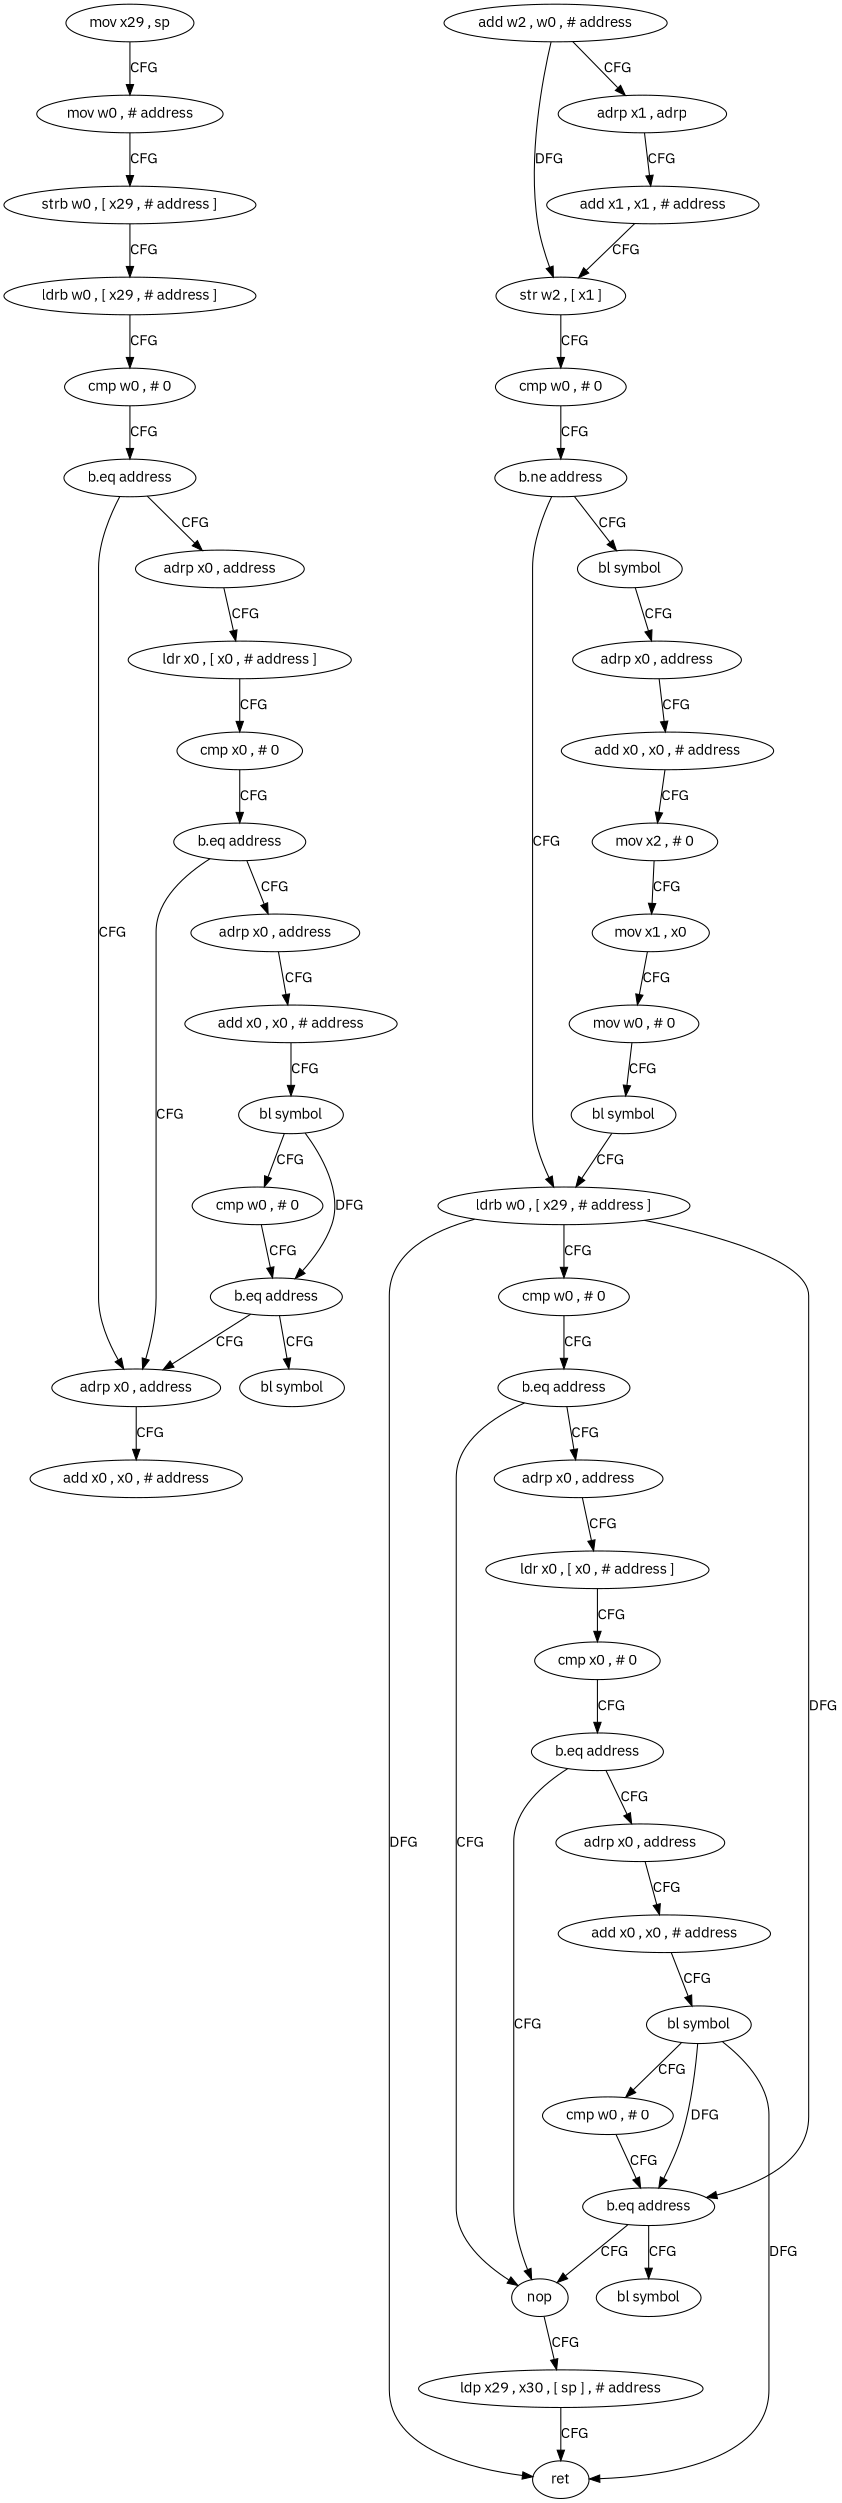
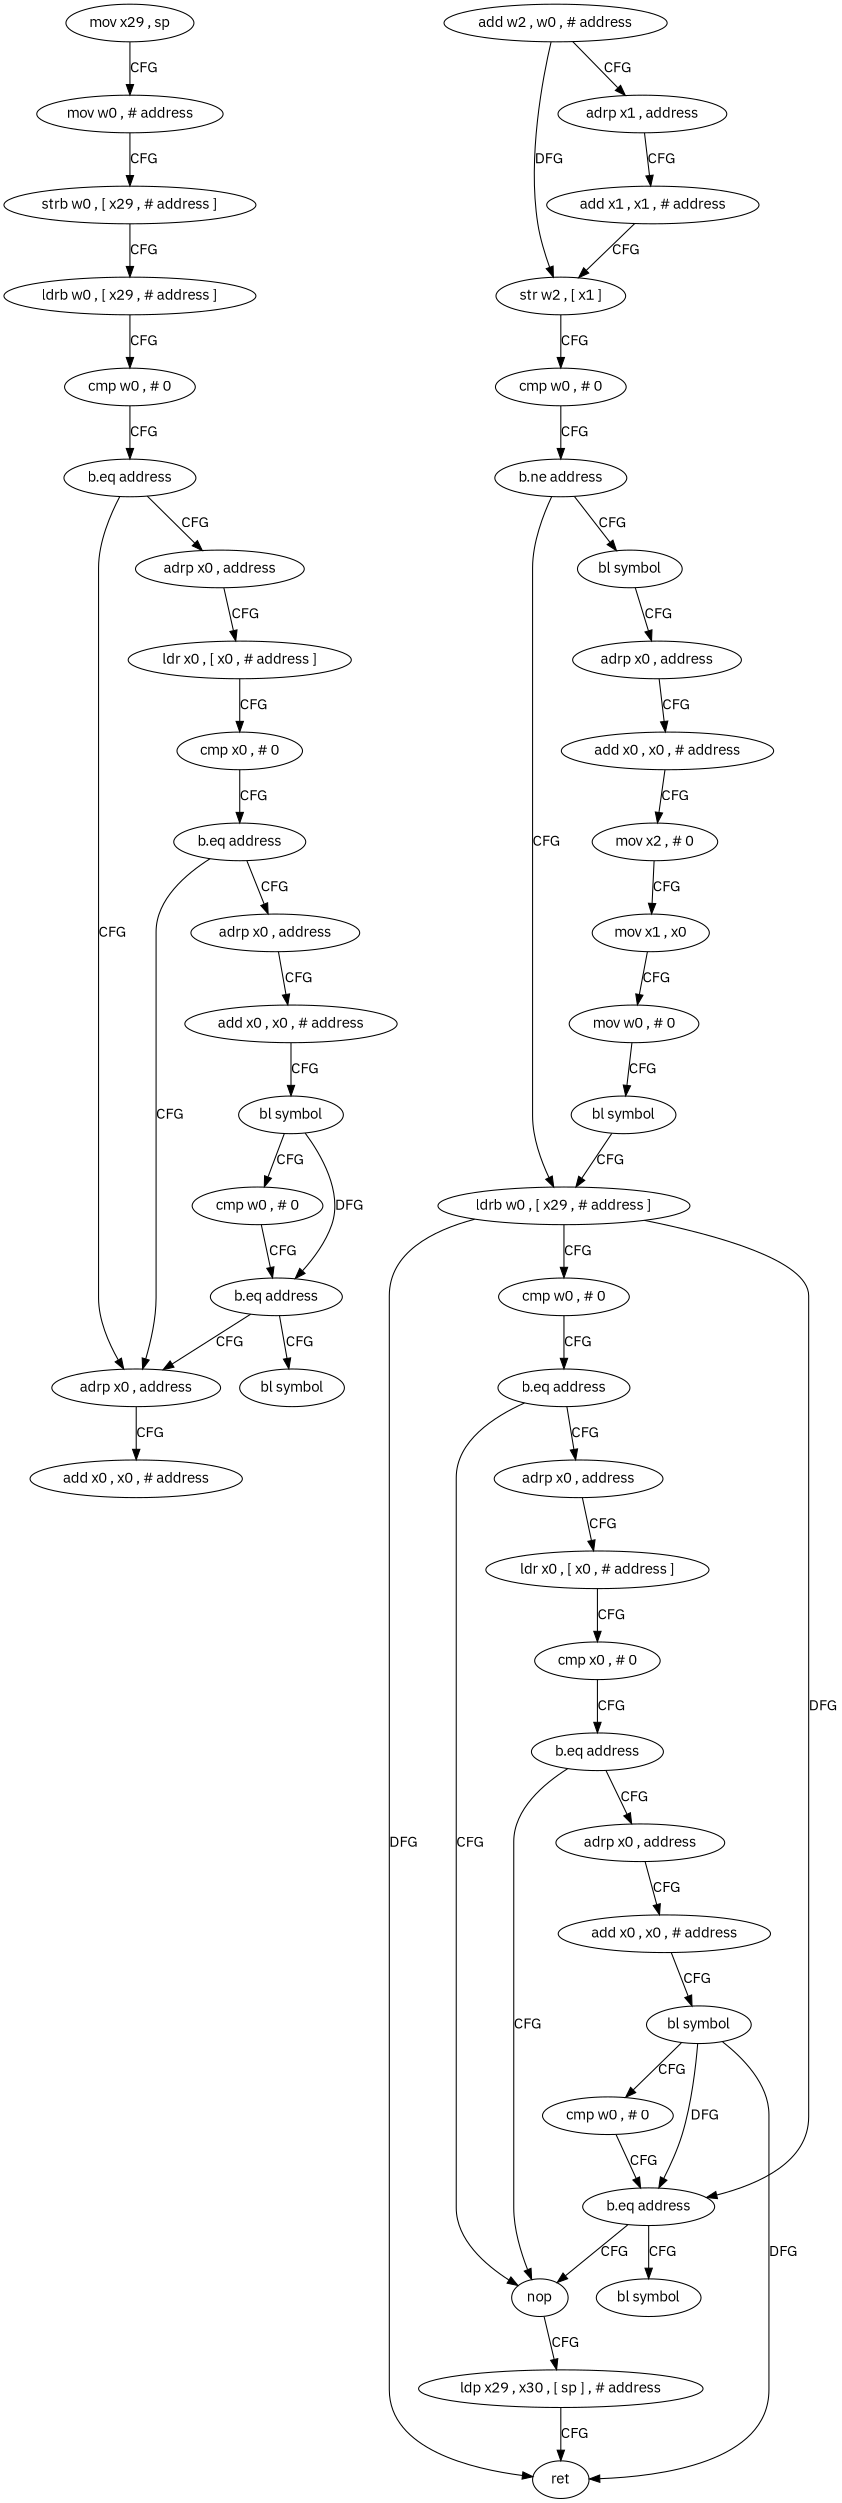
node "adrp x1 , adrp": label "adrp x1 , adrp" -> "adrp x1 , address"
